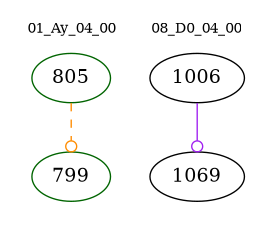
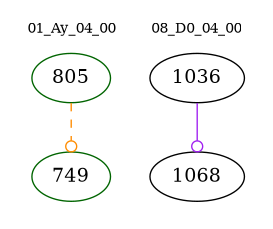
node "1006": label "1006" -> "1036"
node "799": label "799" -> "749"
node "1069": label "1069" -> "1068"
